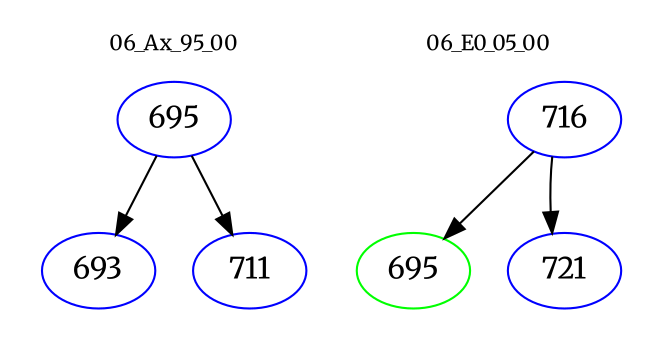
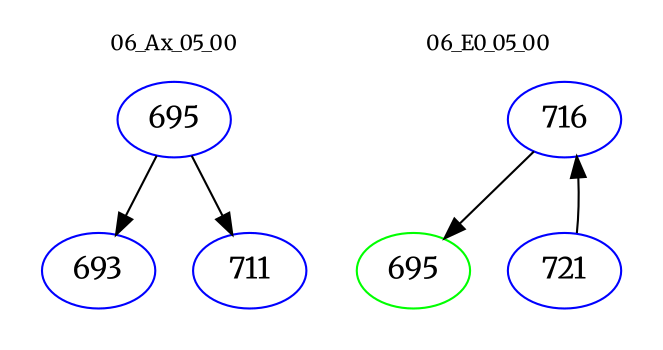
cluster "06_Ax_95_00": label "06_Ax_95_00" -> "06_Ax_05_00"
edge "716" -> "721": reversed
